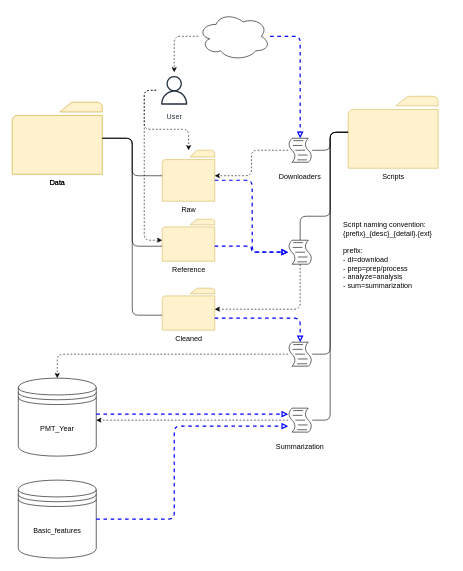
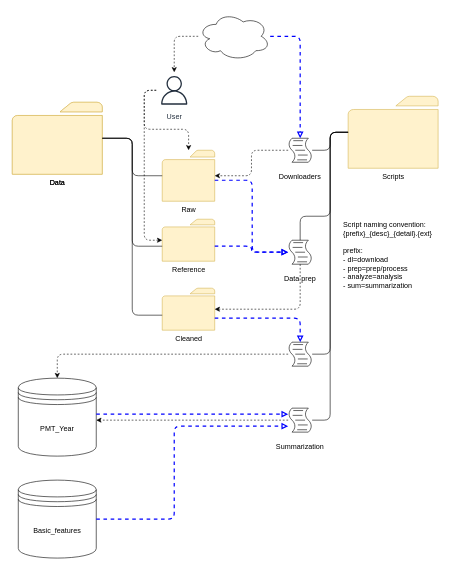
node "Data prep": added
